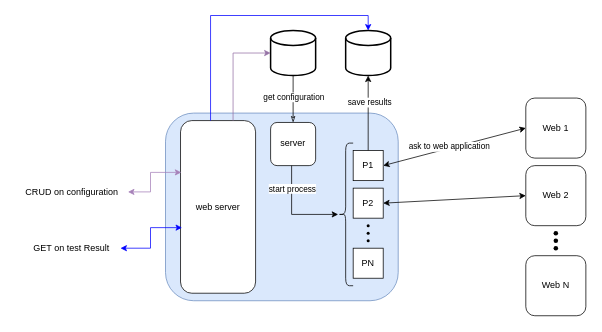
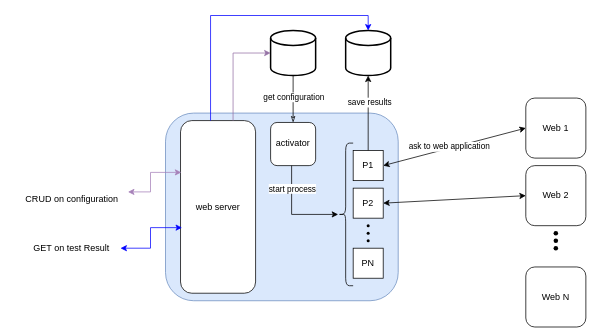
node "server": label "server" -> "activator"
node "CRUD on configuration": moved (72, 192) -> (72, 199)
node "Web N": moved (555, 285) -> (555, 297)
